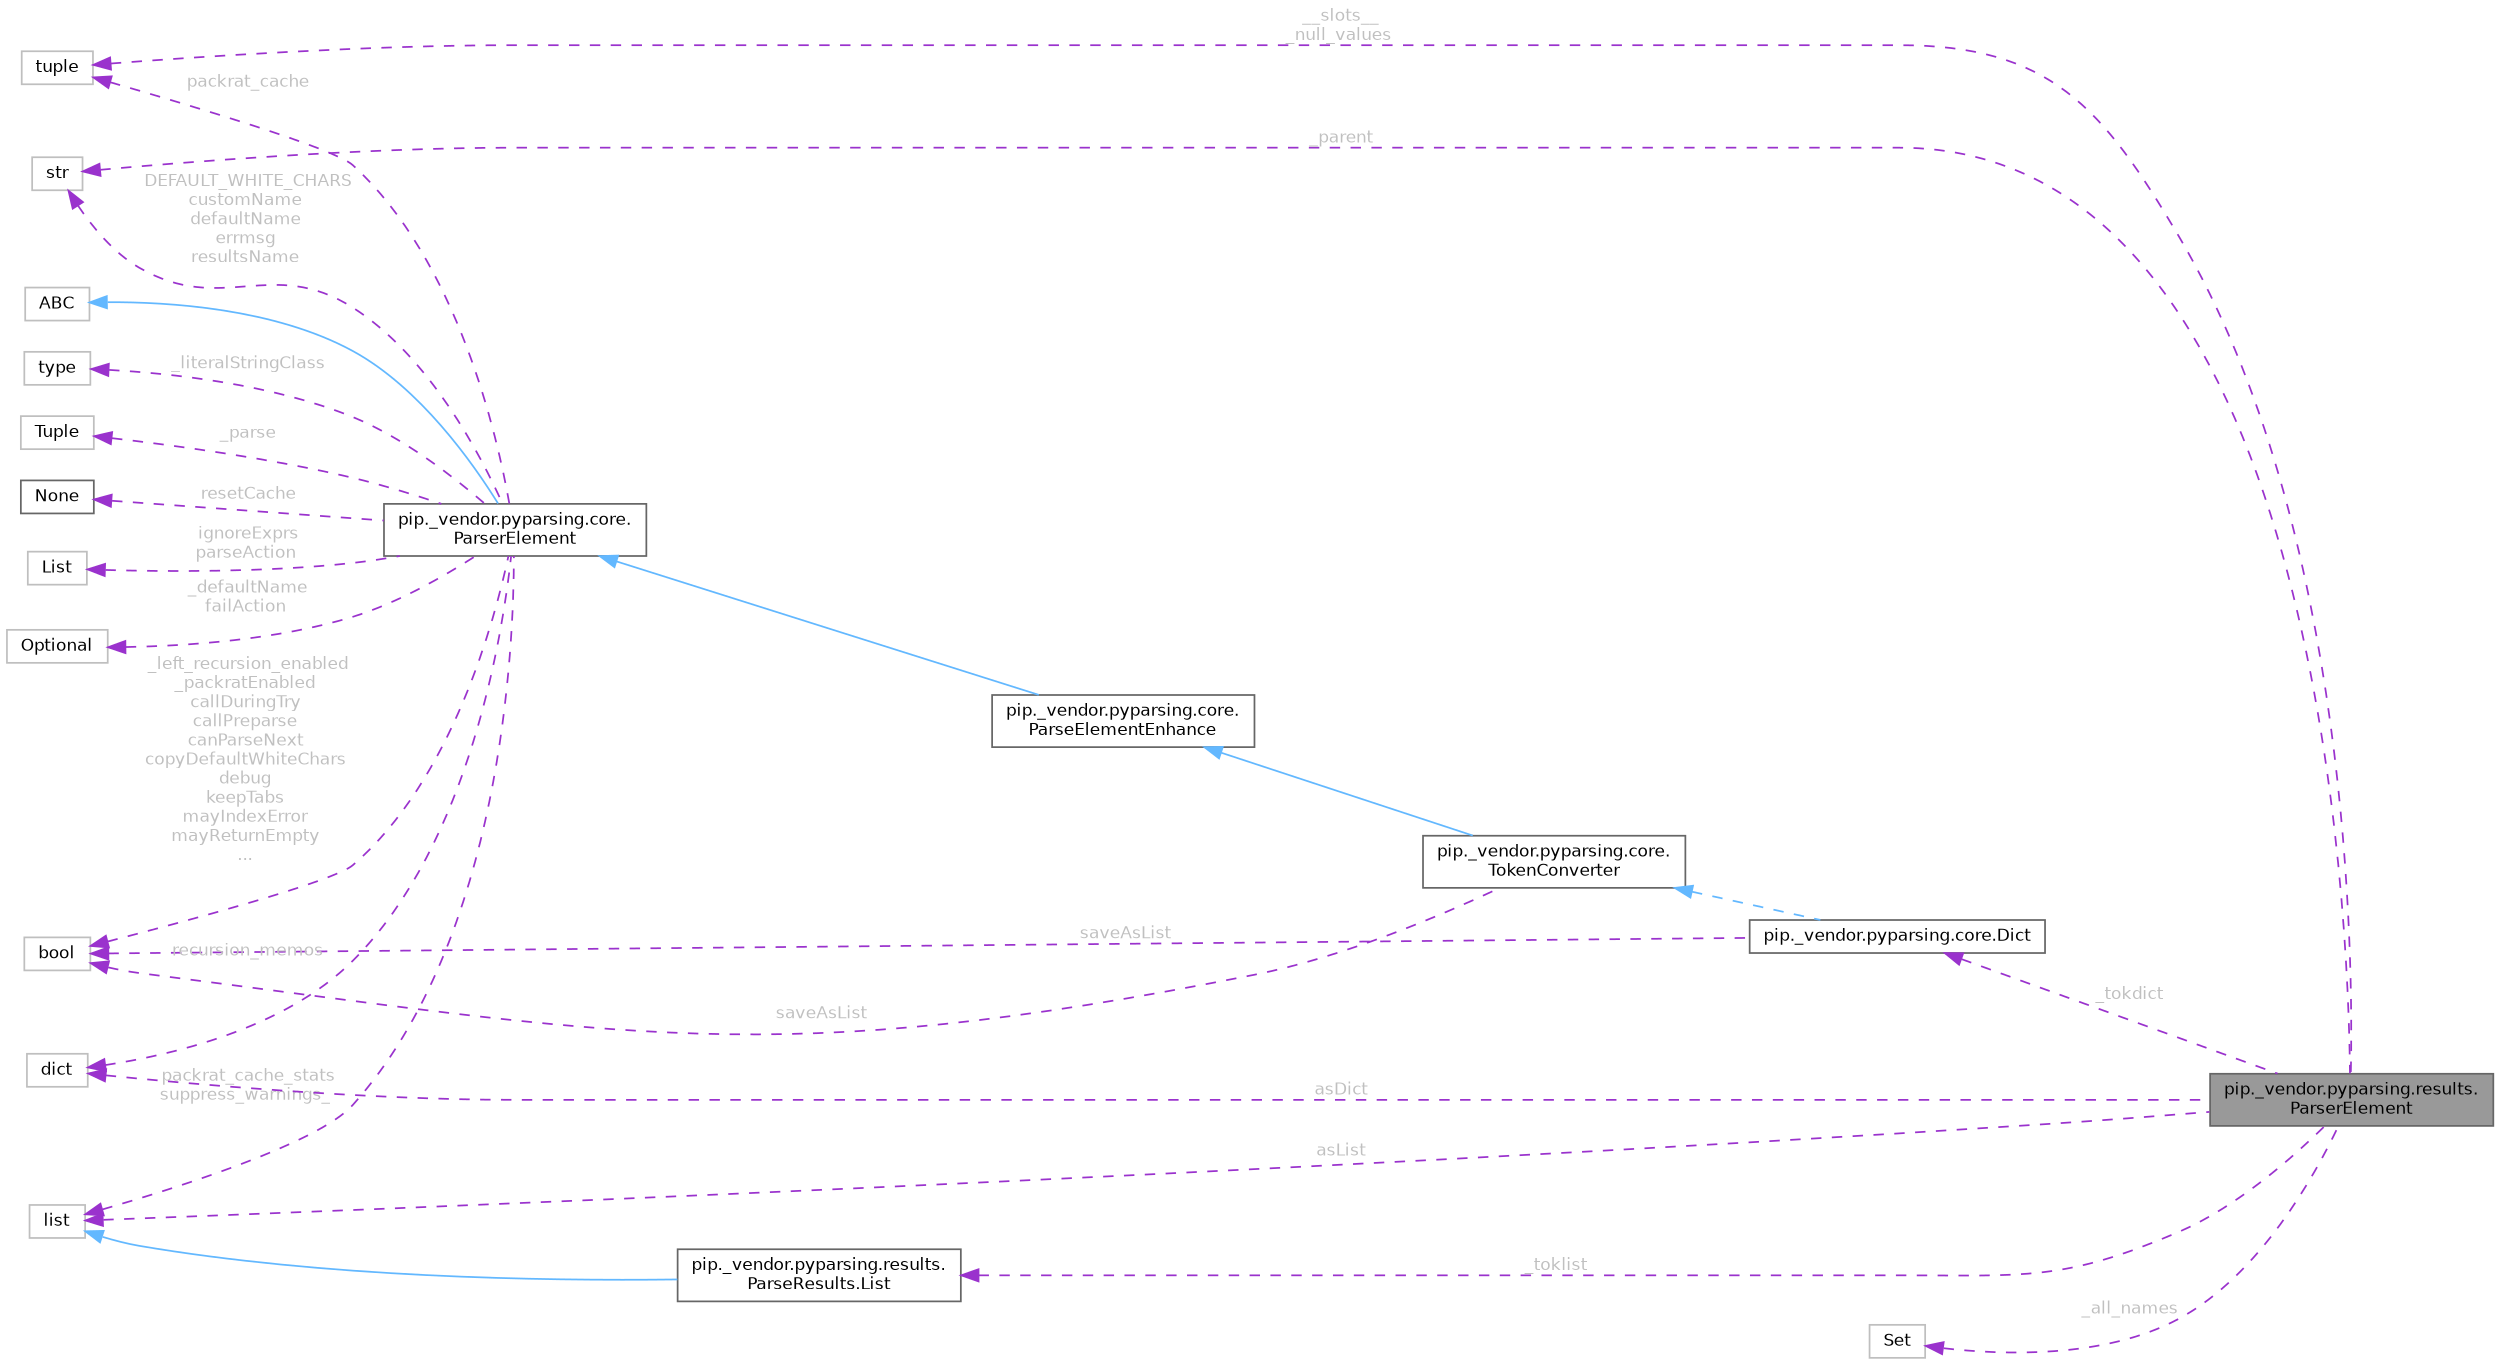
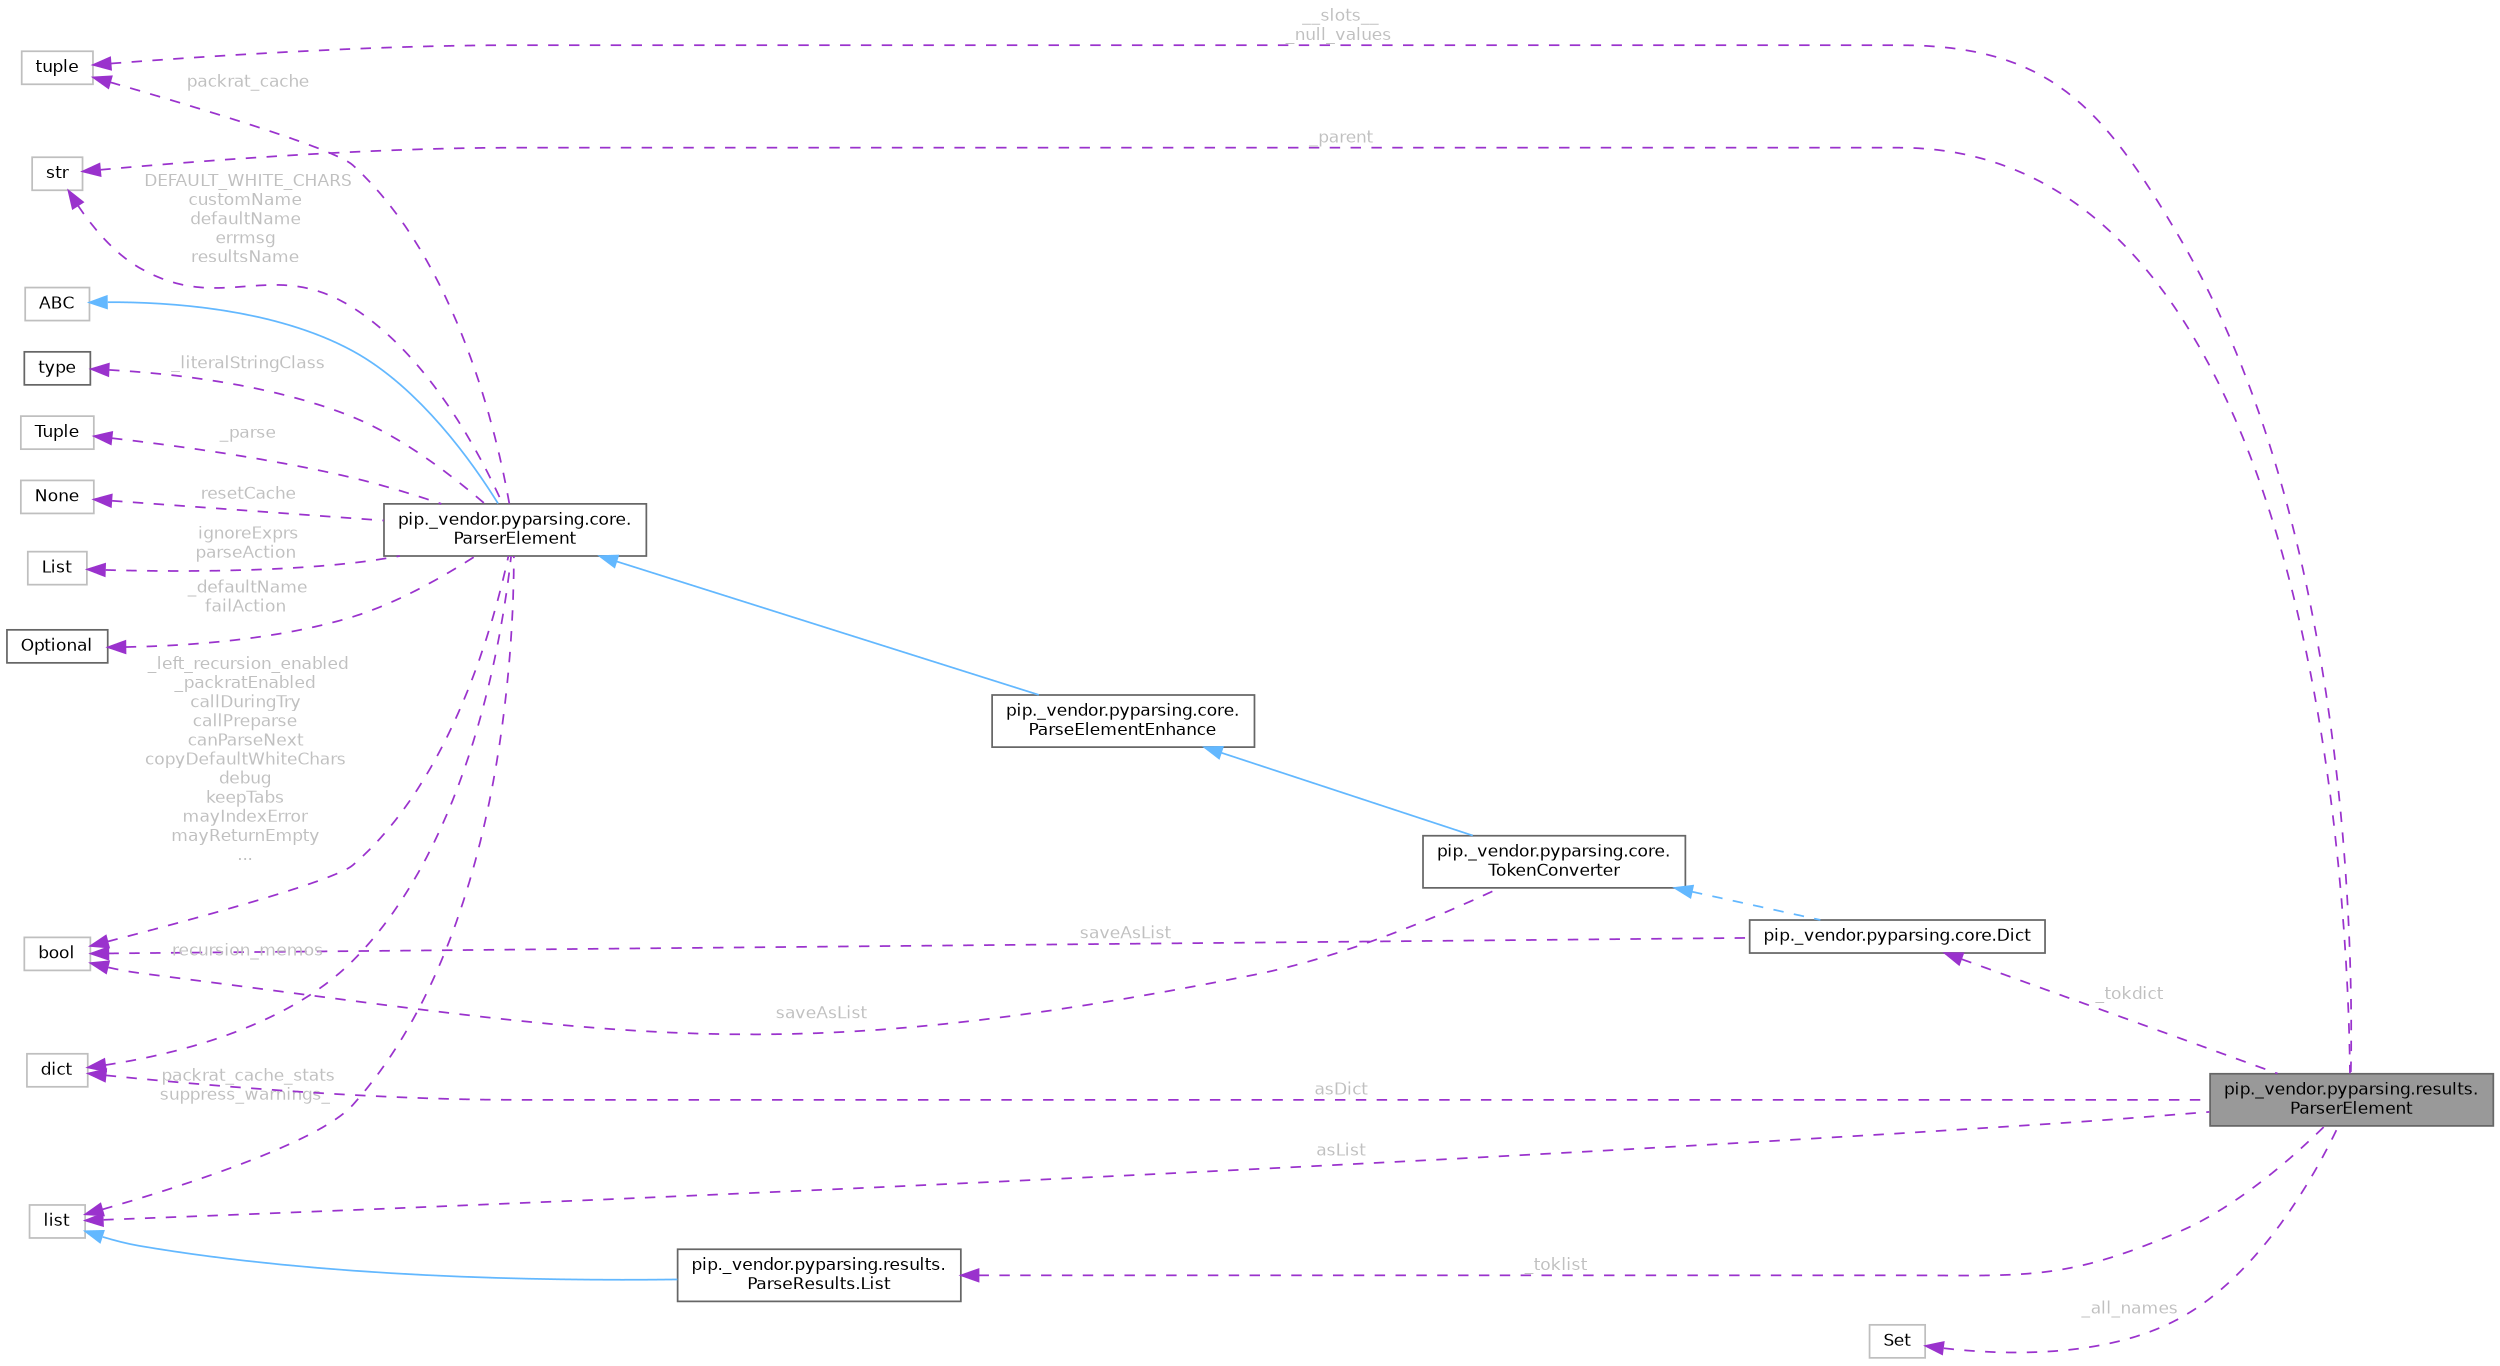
node "type": color grey75 -> gray40
node "None": color gray40 -> grey75
node "Optional": color grey75 -> gray40
